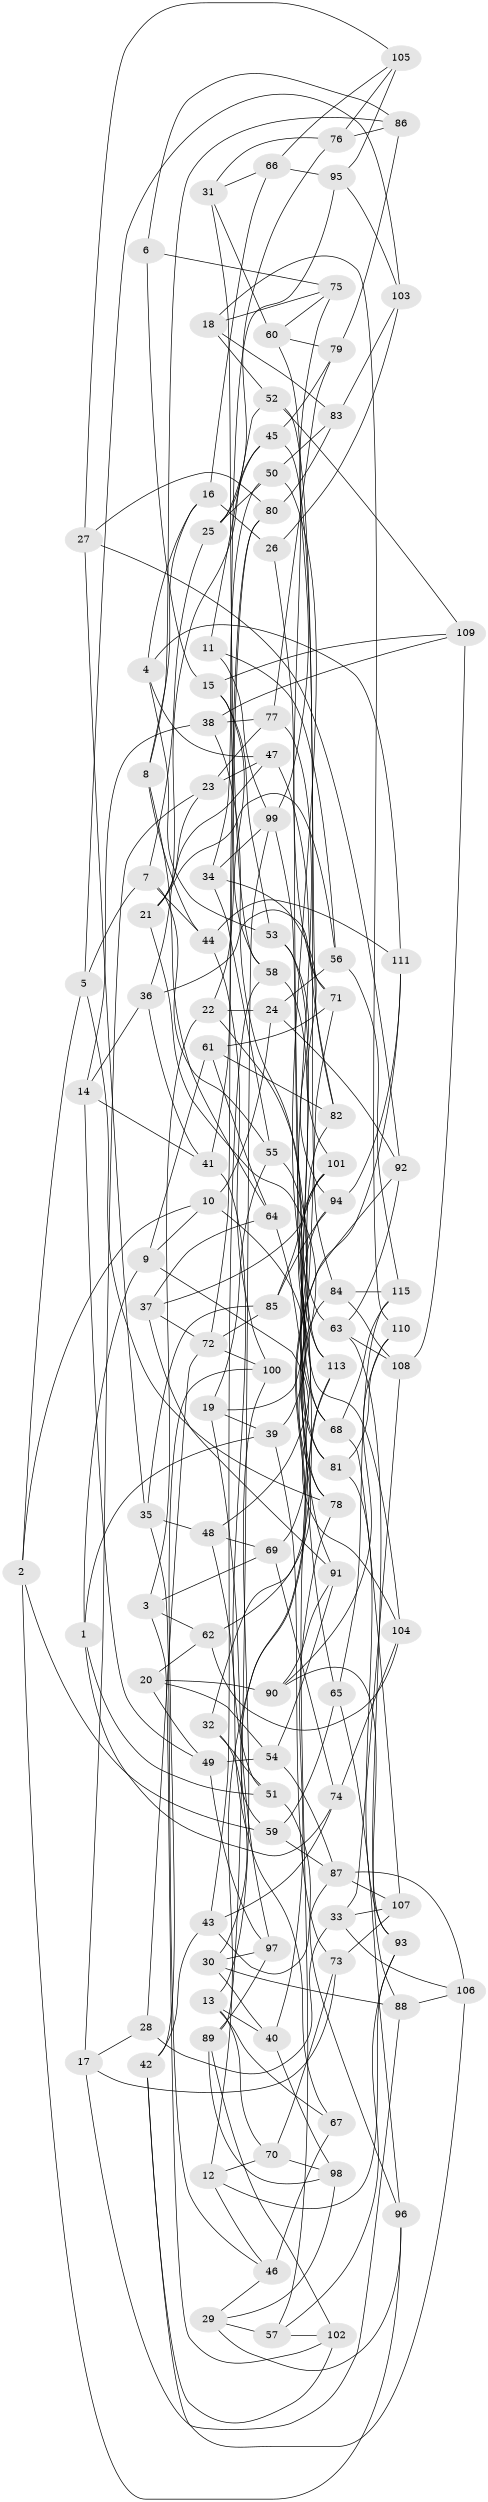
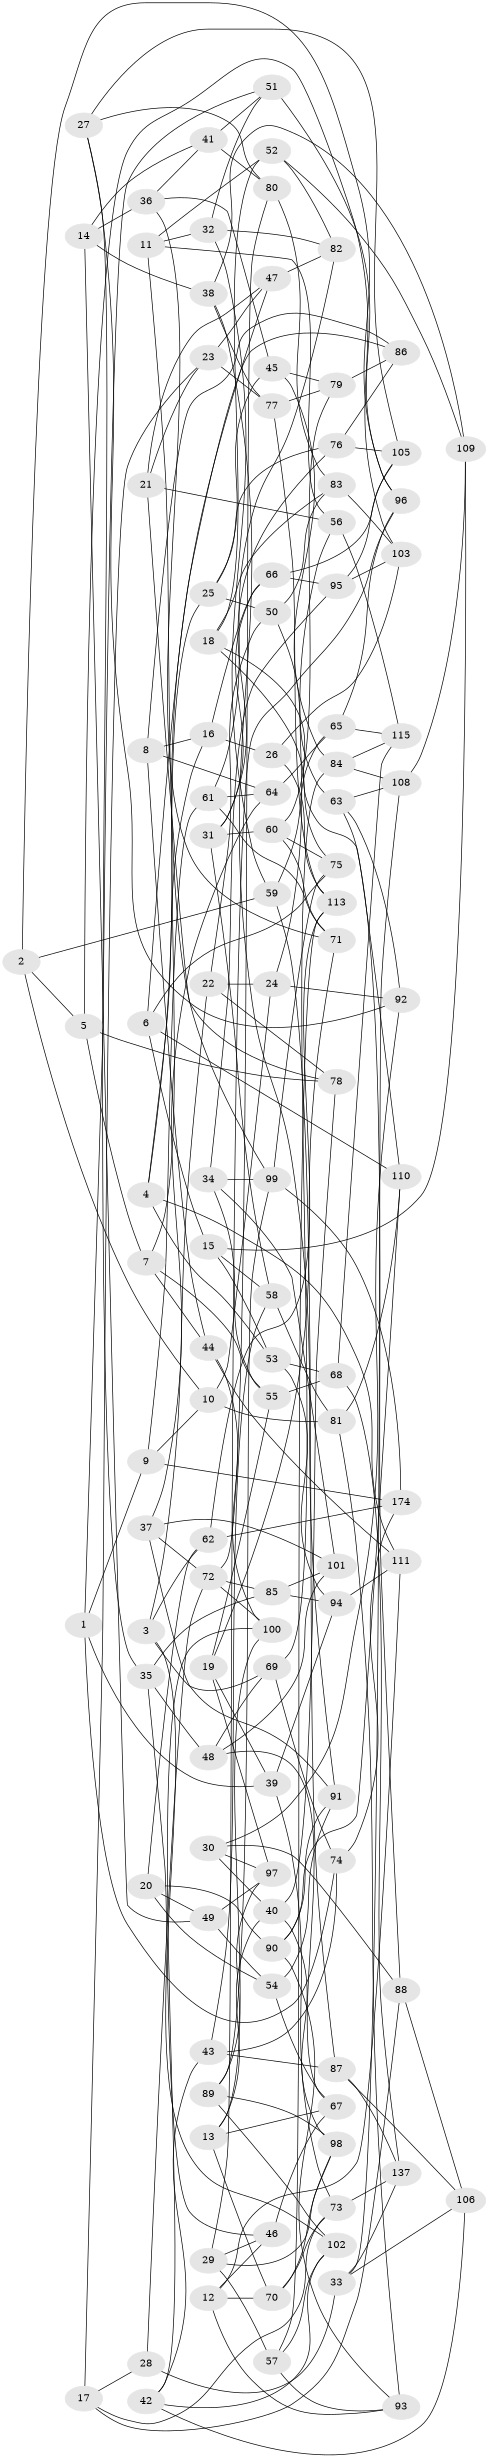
edge "32" -- "11": added
edge "6" -- "110": added
node "104": label "104" -> "174"
edge "54" -- "87": now "54" -- "67"
node "107": label "107" -> "137"
